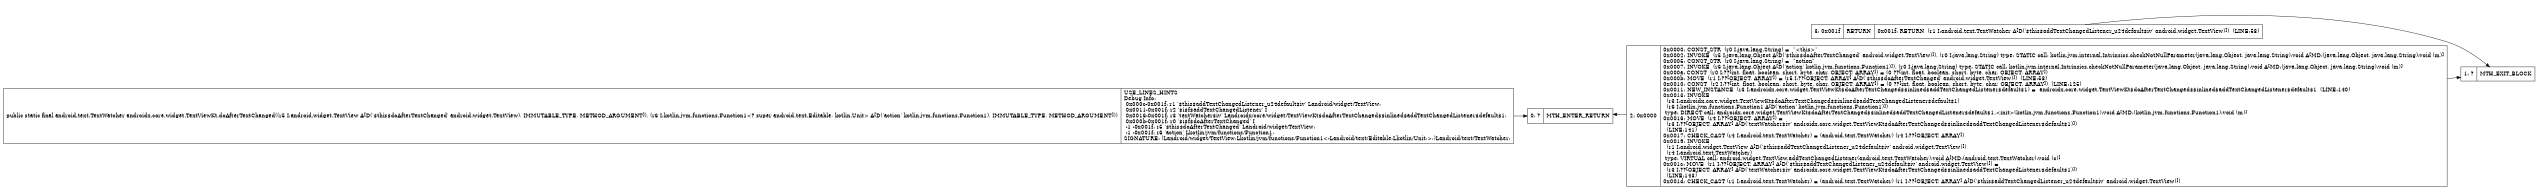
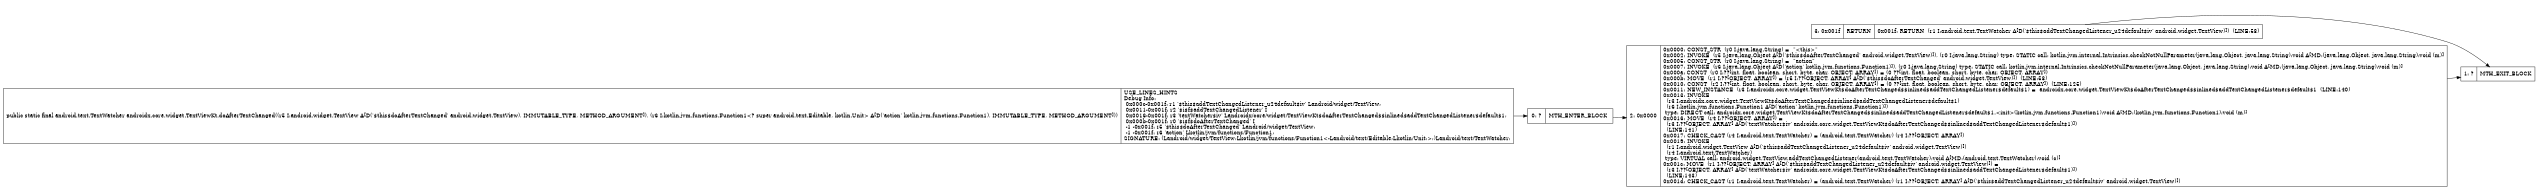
edge "2: 0x0000" -> "0: ?": reversed
node "0: ?": text "MTH_ENTER_RETURN" -> "MTH_ENTER_BLOCK"
